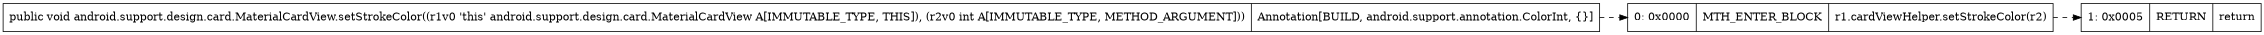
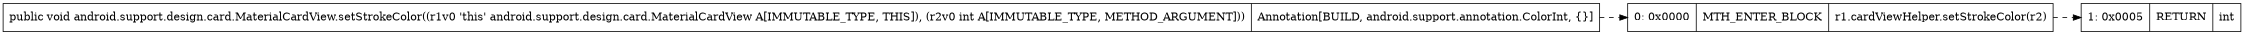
node "1: 0x0005": text "return" -> "int"
